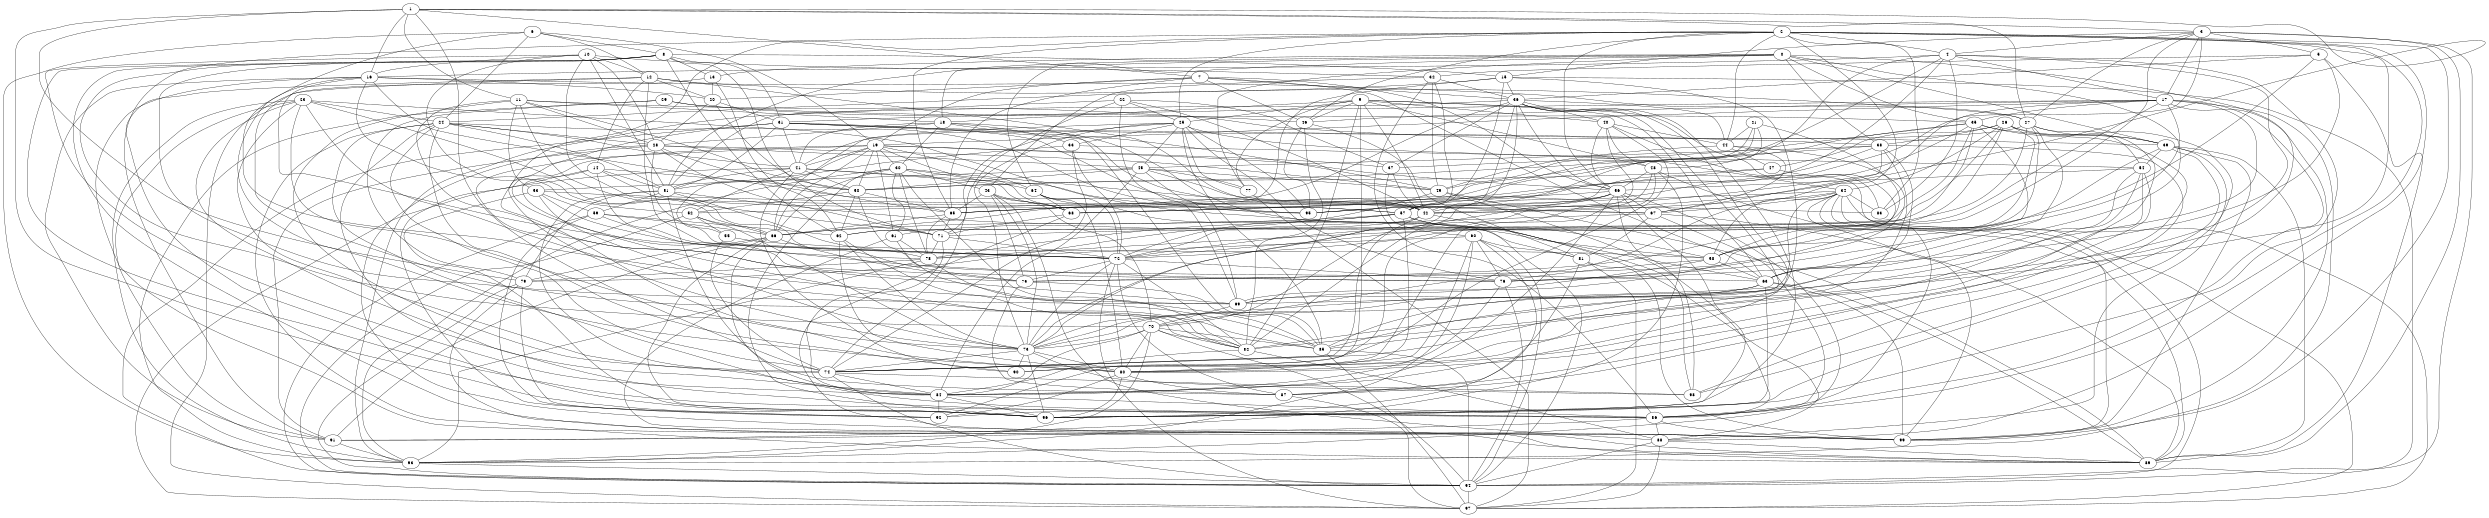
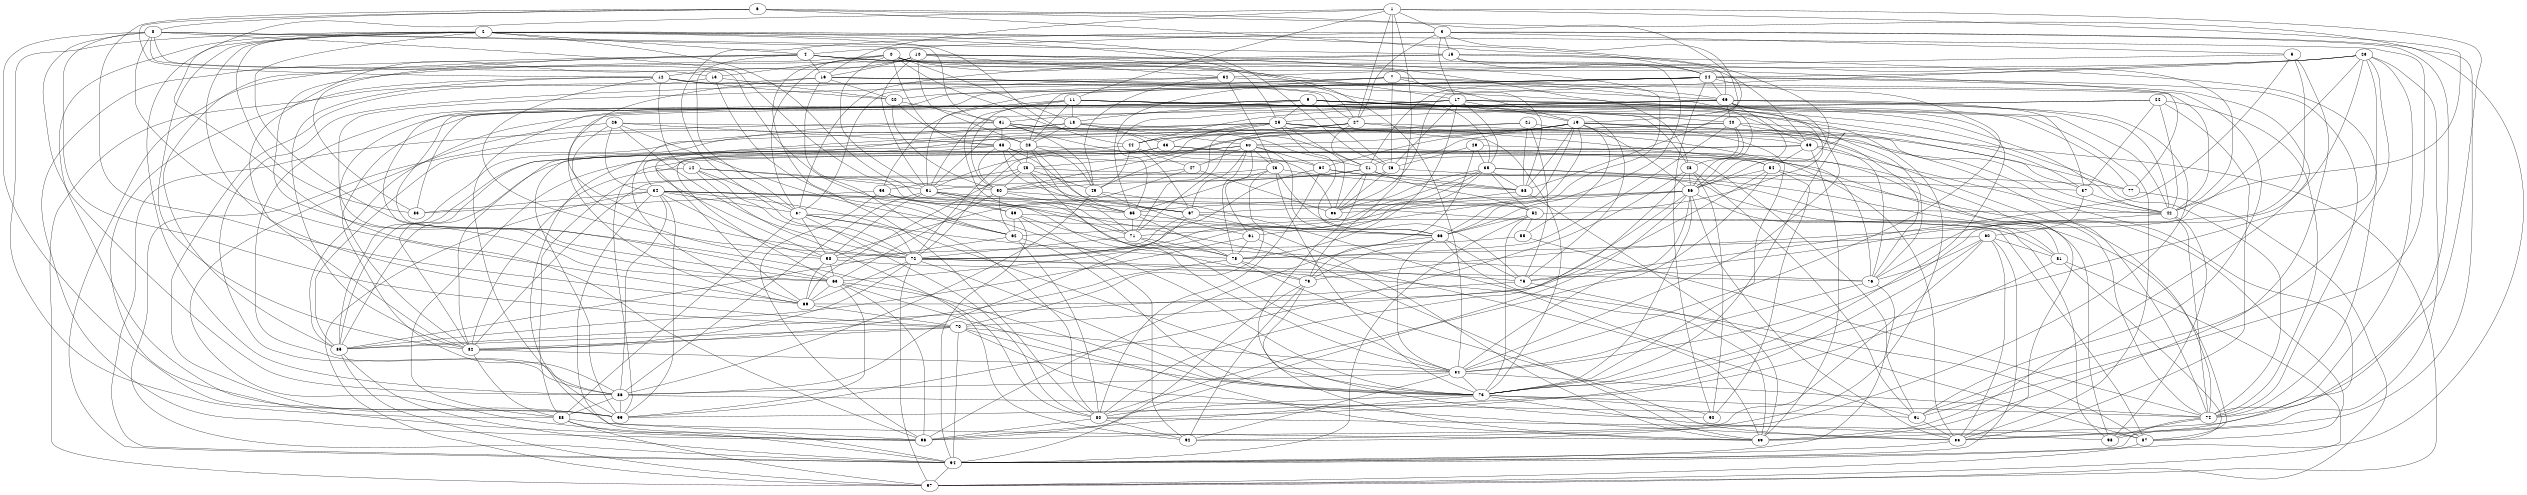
edge "5" -- "36": now "24" -- "36"
edge "11" -- "37": added
edge "26" -- "47": now "30" -- "47"
edge "35" -- "39": now "35" -- "68"
edge "16" -- "42": now "10" -- "42"
edge "53" -- "78": now "40" -- "78"
edge "72" -- "76": now "72" -- "69"
edge "70" -- "80": removed
edge "84" -- "96": now "84" -- "73"
edge "41" -- "97": removed
